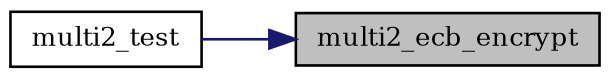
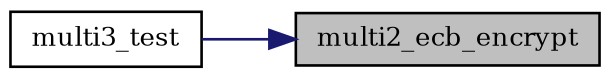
node "multi2_test": label "multi2_test" -> "multi3_test"
